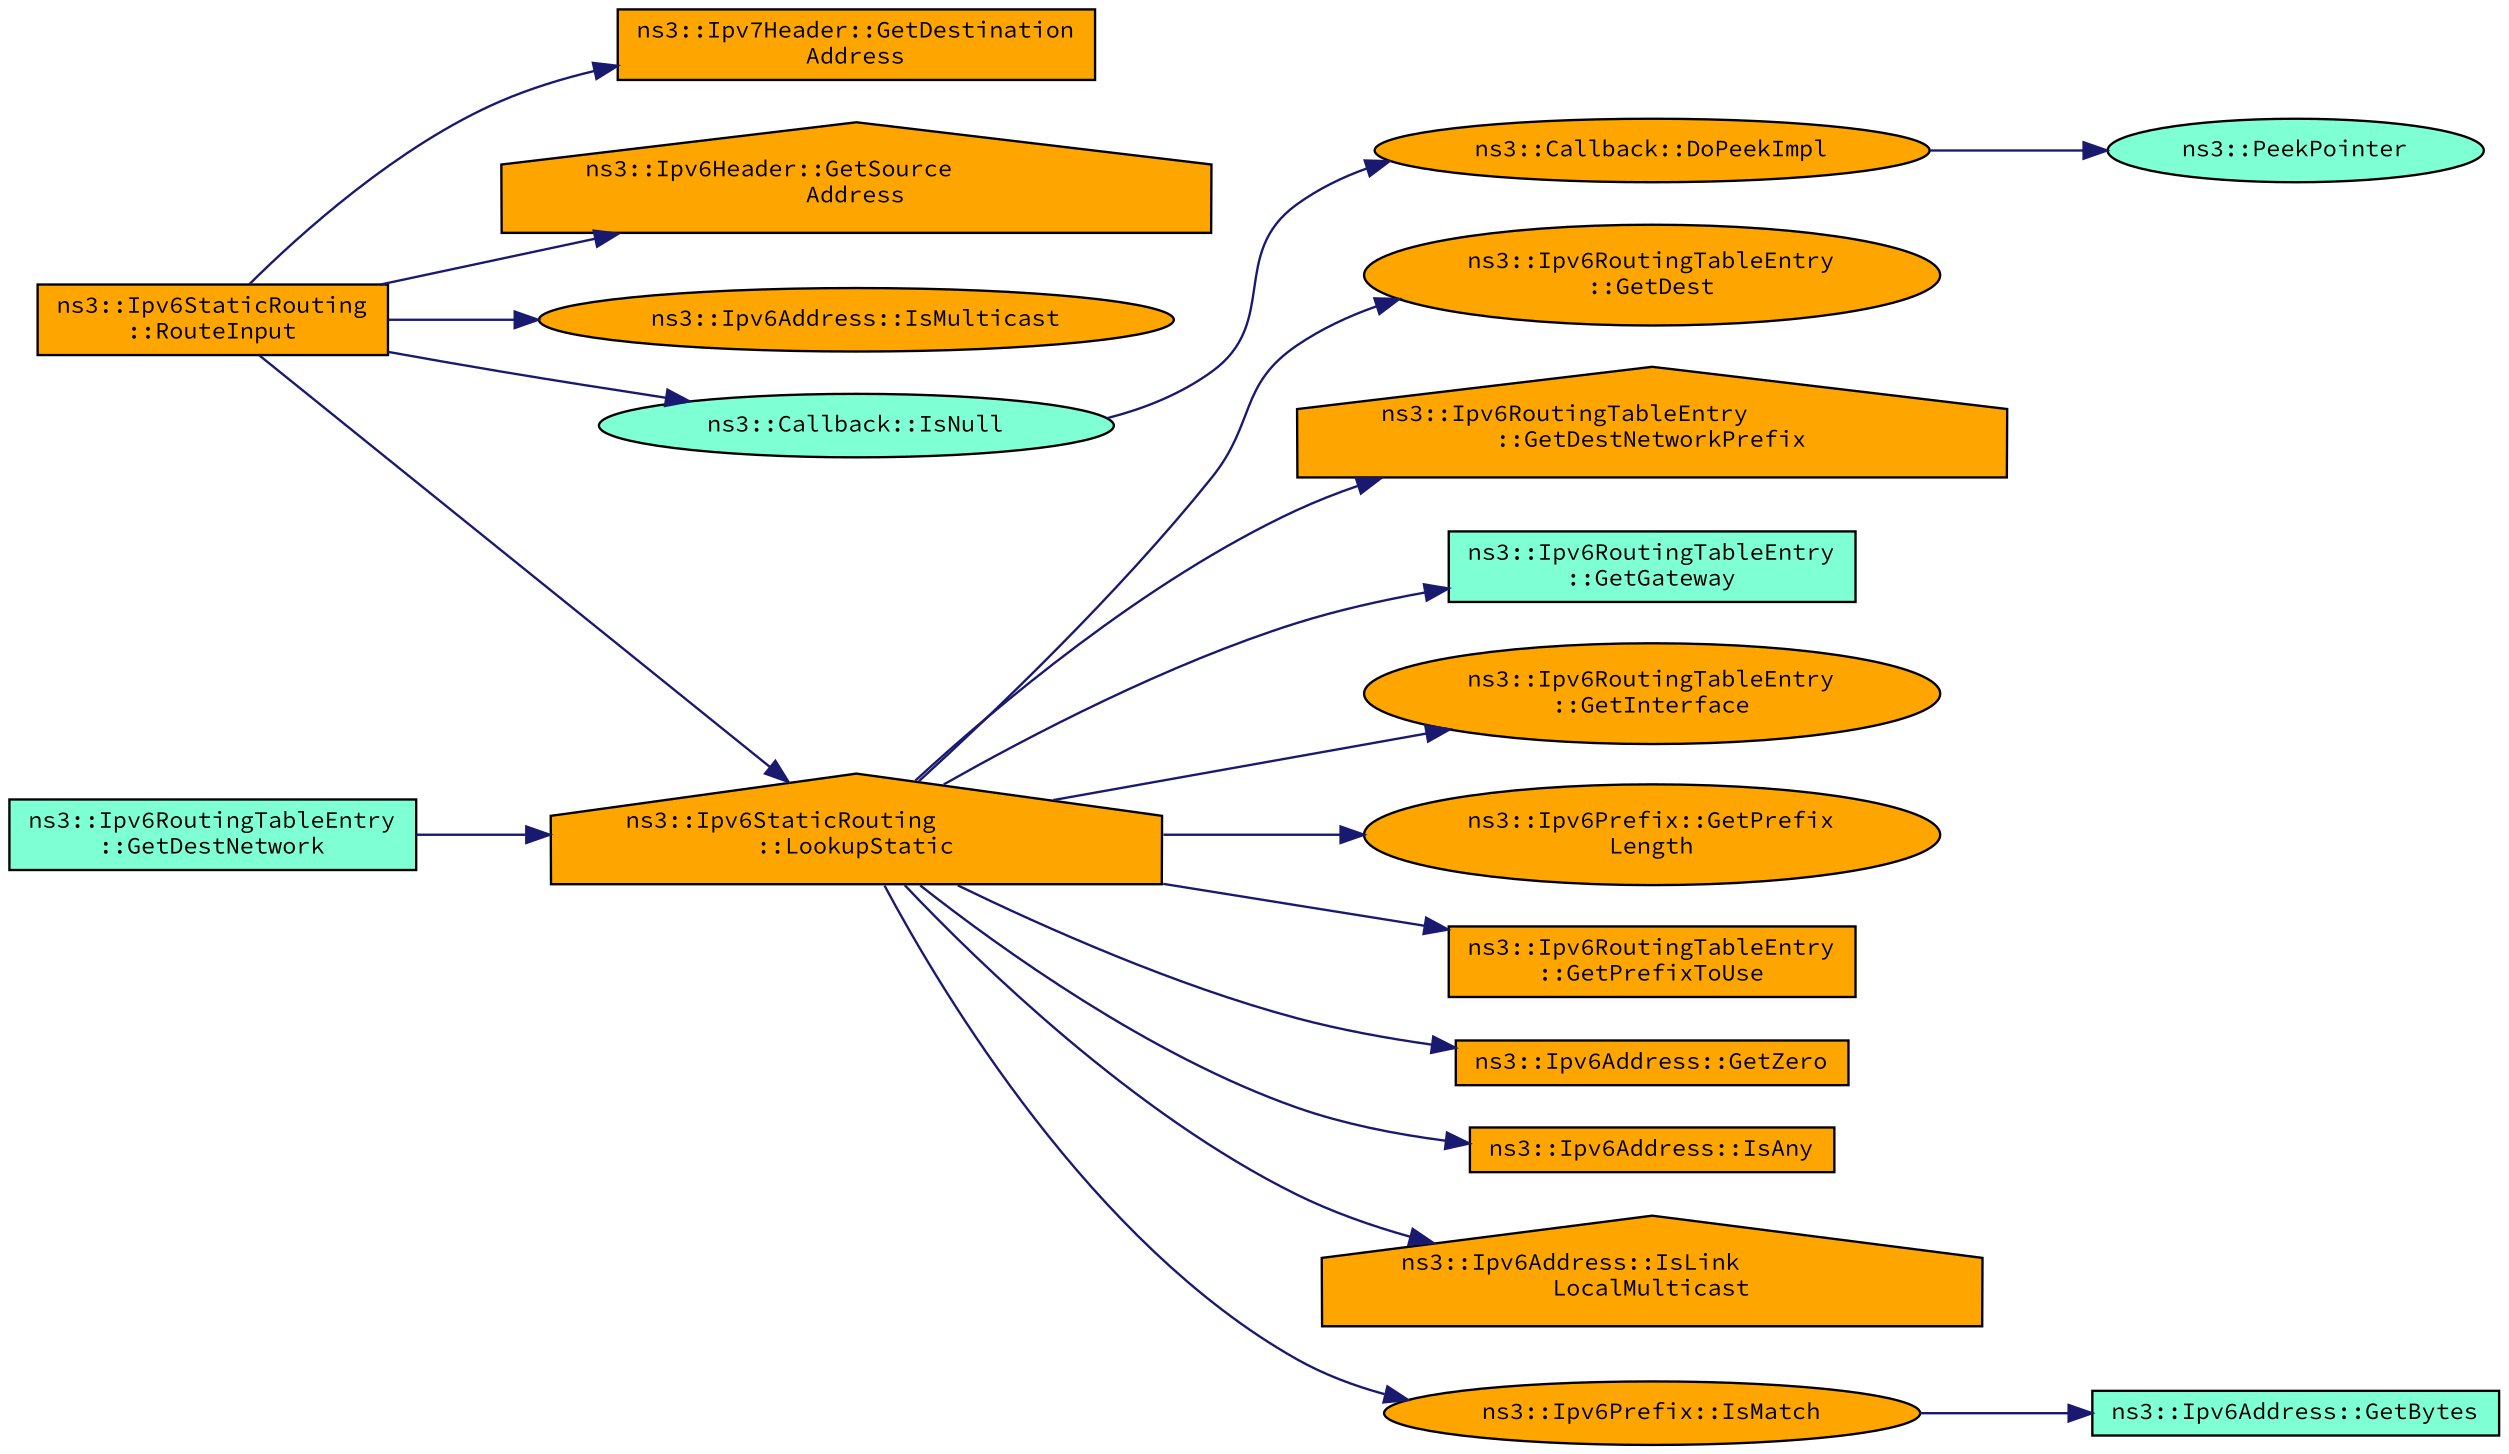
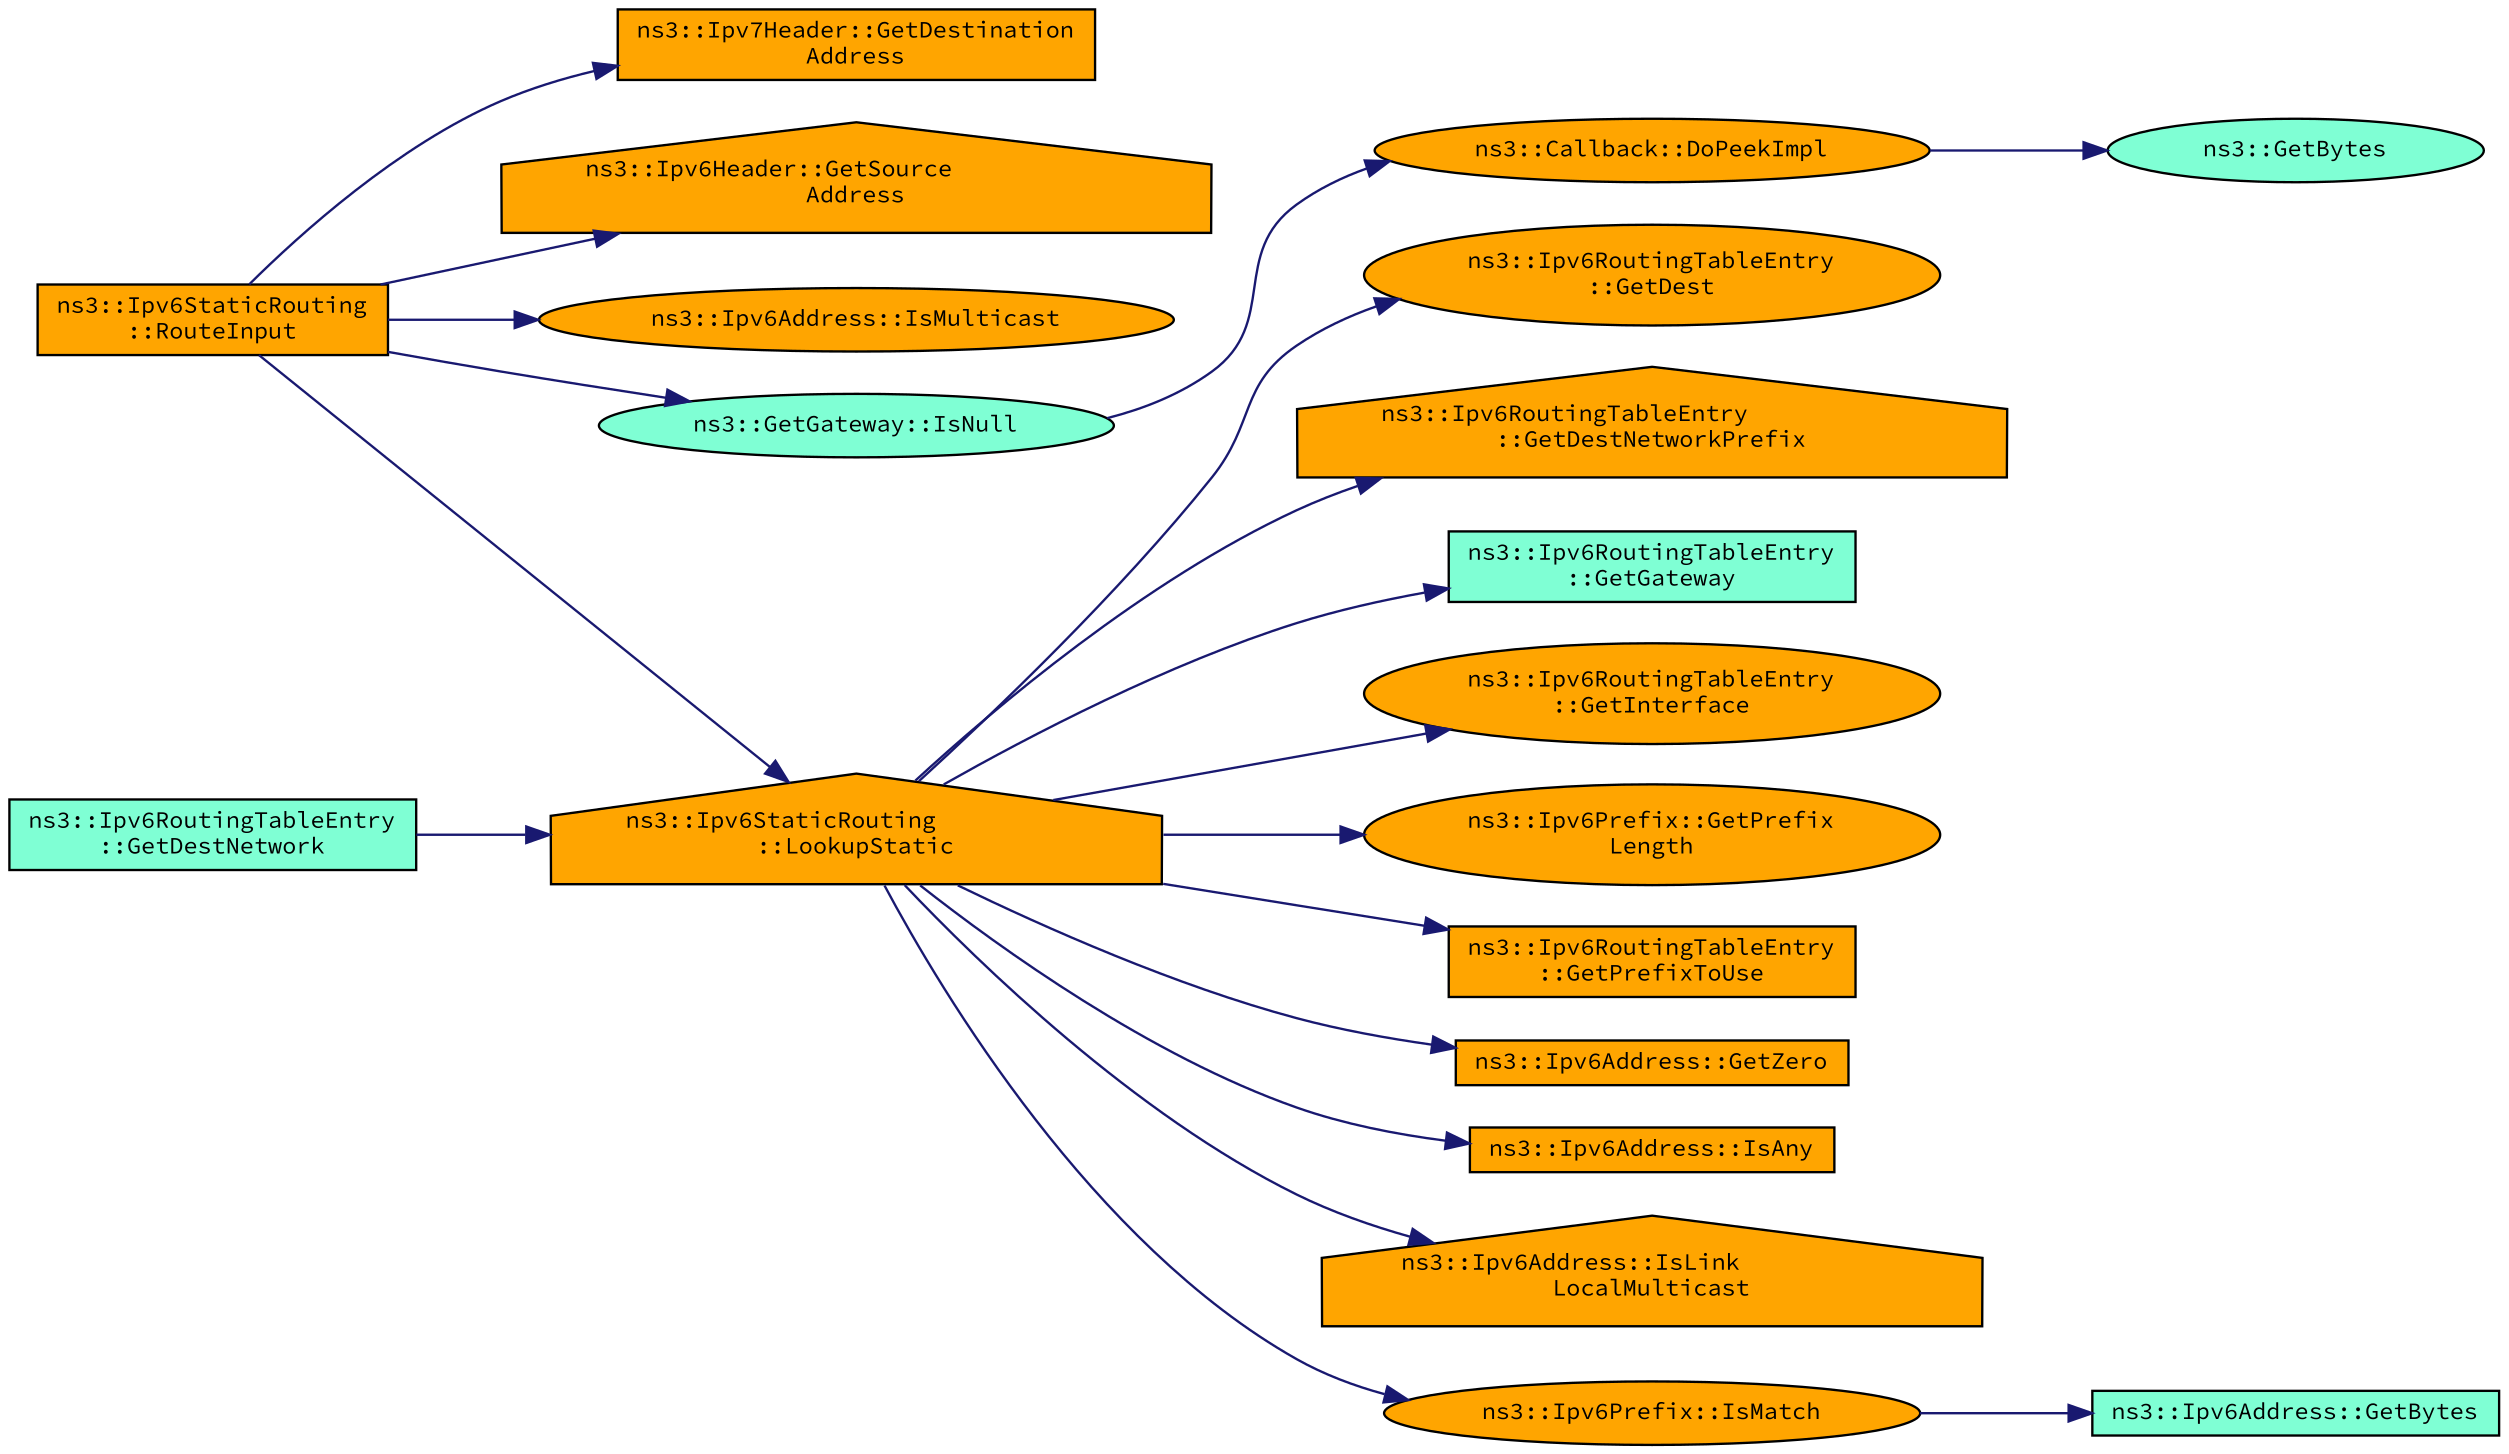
node "ns3::PeekPointer": label "ns3::PeekPointer" -> "ns3::GetBytes"
node "ns3::Callback::IsNull": label "ns3::Callback::IsNull" -> "ns3::GetGateway::IsNull"
